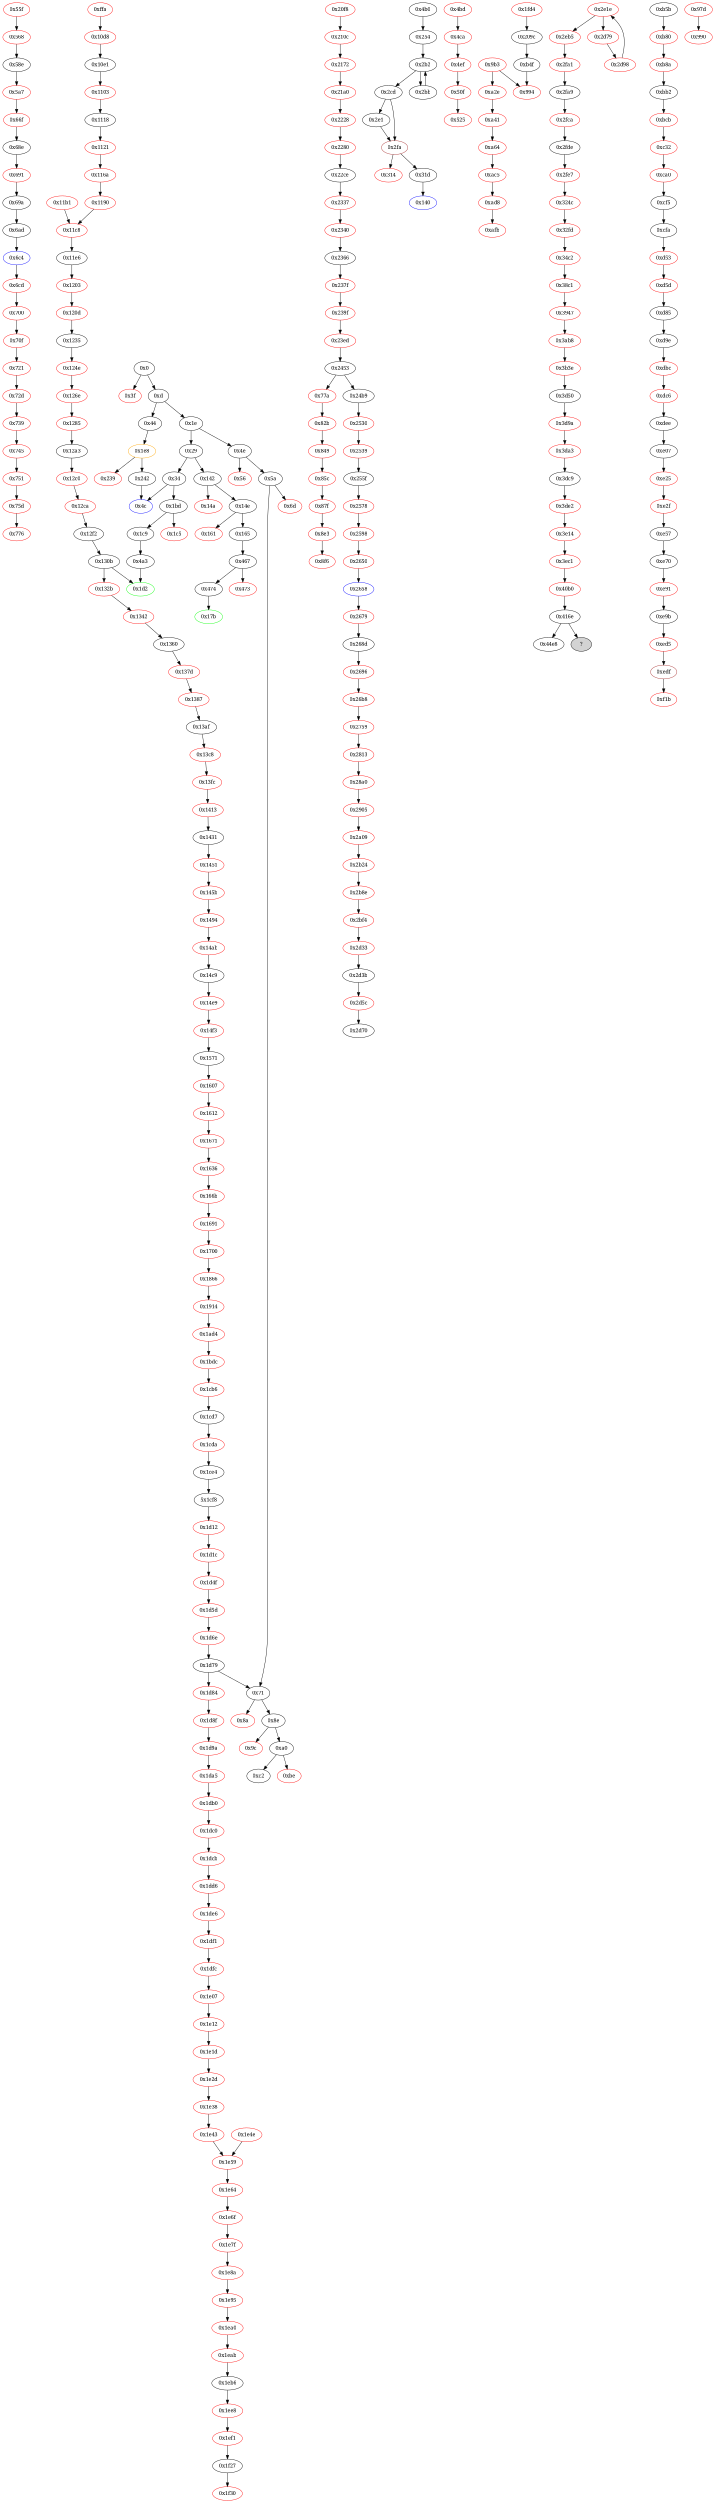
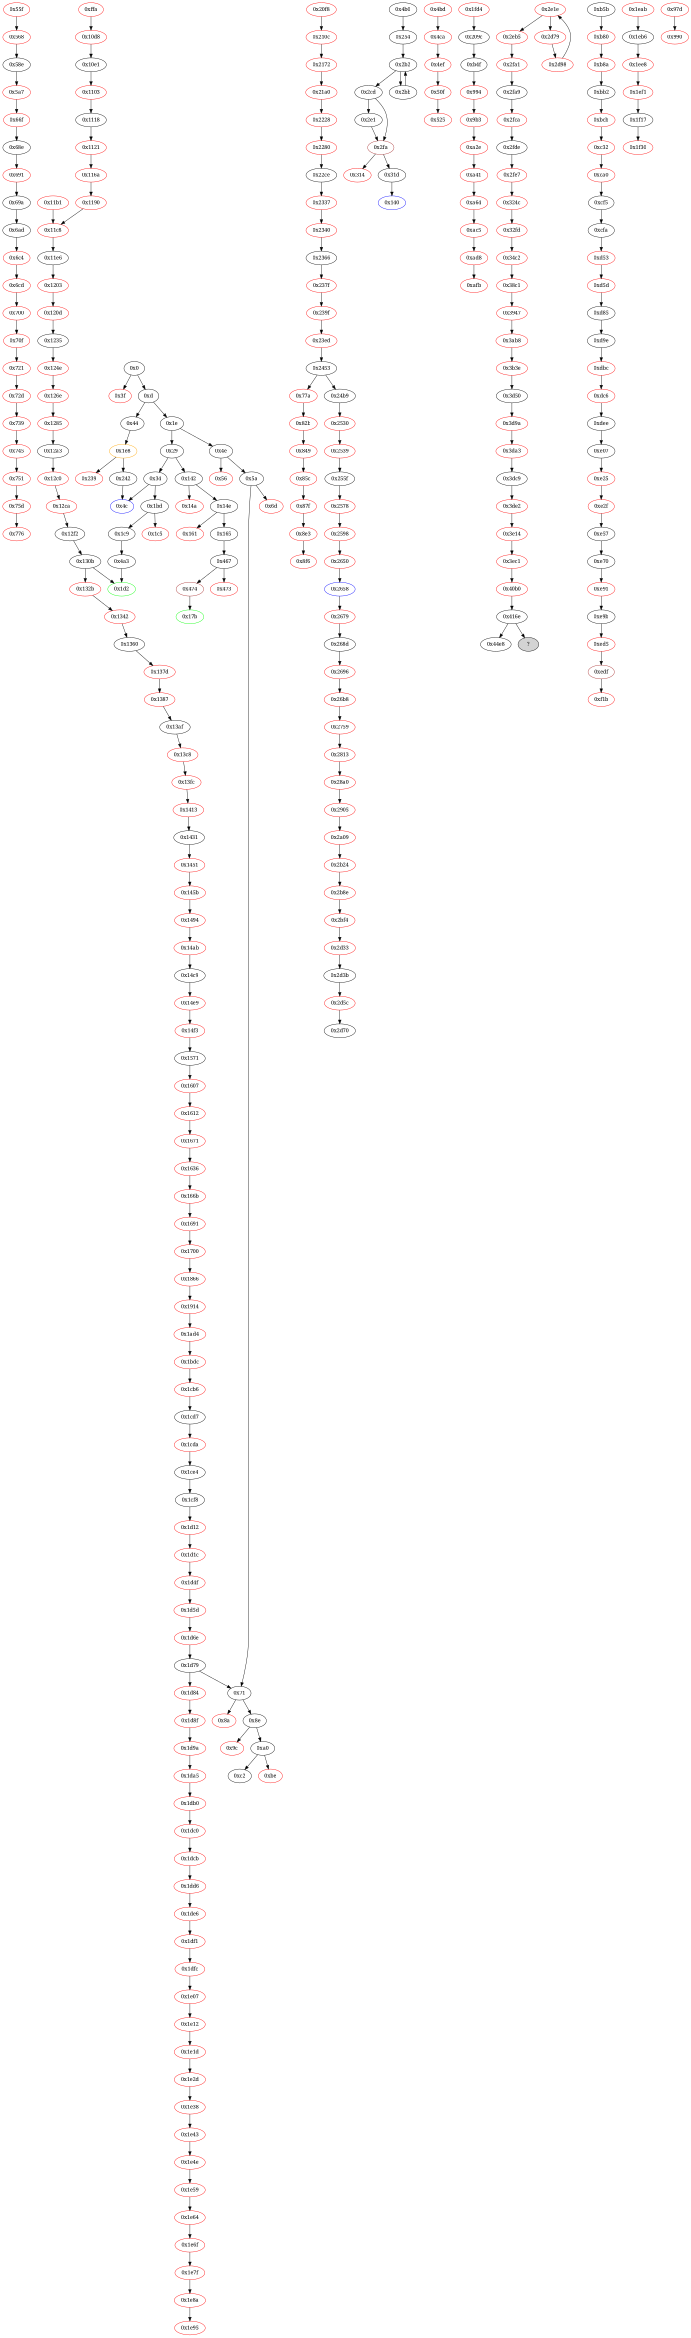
edge "0x9b3" -> "0x994": reversed
node "0x6c4": color blue -> red
node "0x474": color black -> brown
node "5x1cf8": label "5x1cf8" -> "0x1cf8"
edge "0x1e43" -> "0x1e59": now "0x1e43" -> "0x1e4e"
node "0x1ea0": removed
node "0x1f27": label "0x1f27" -> "0x1f17"
